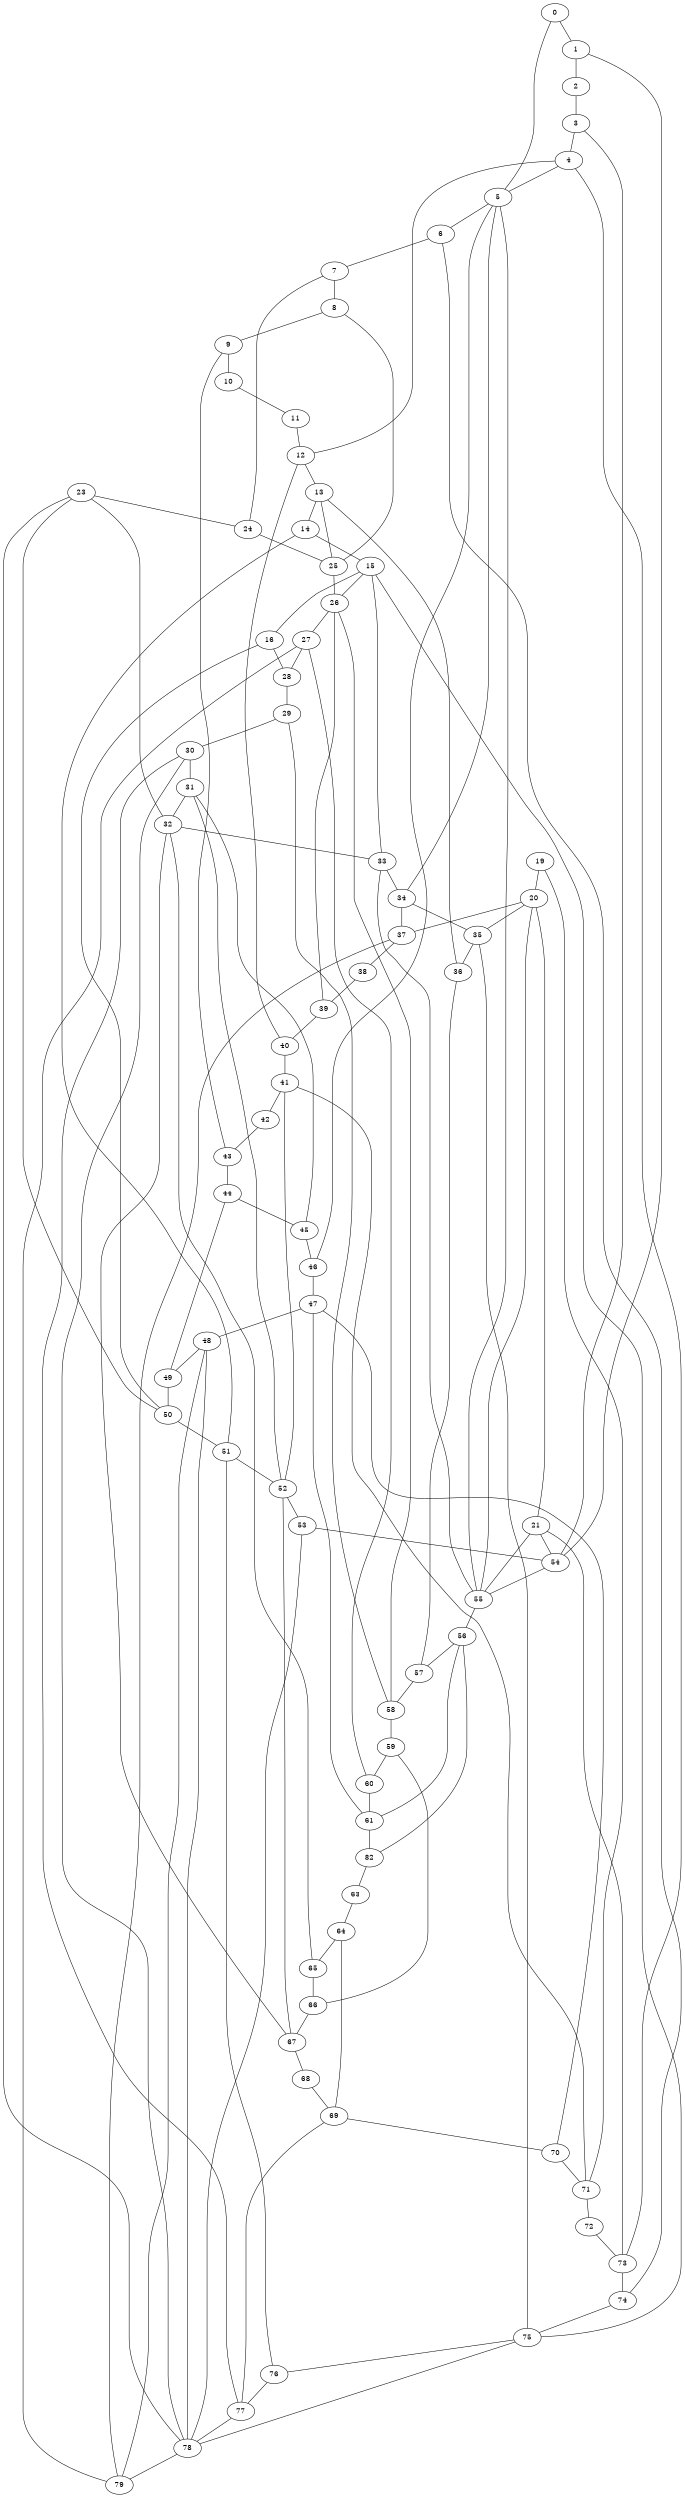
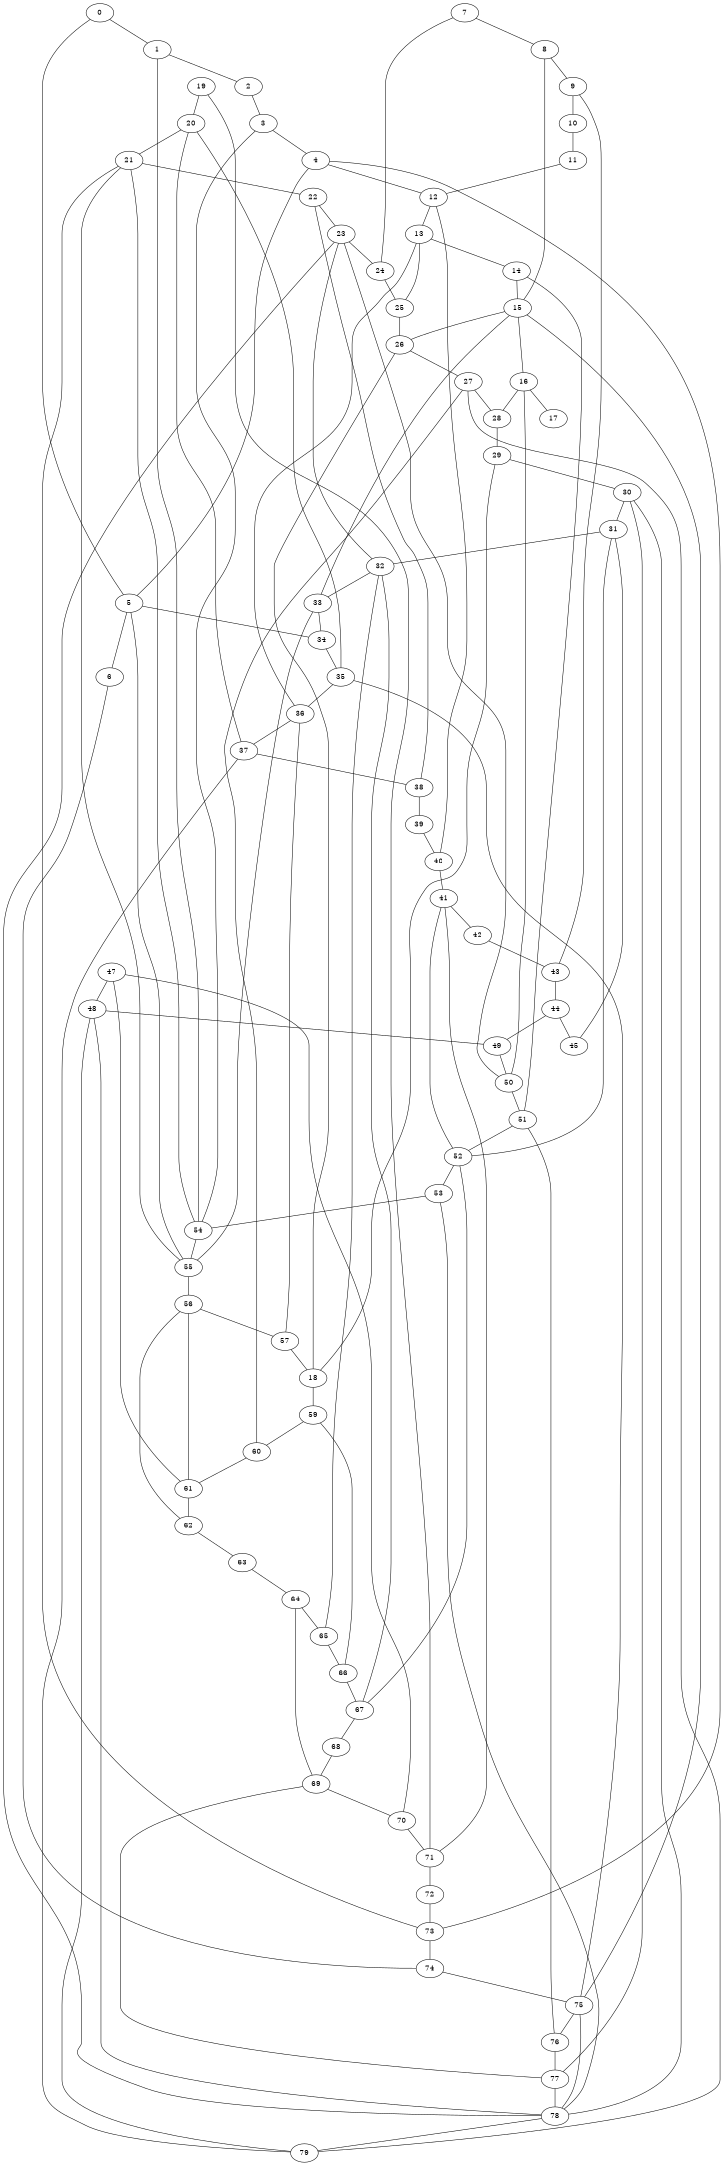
node "22": added
edge "6" -- "7": removed
node "17": added
edge "8" -- "25": now "8" -- "15"
edge "26" -- "39": removed
edge "34" -- "37": now "36" -- "37"
edge "20" -- "55": removed
node "46": removed
node "58": label "58" -> "18"
node "82": label "82" -> "62"
